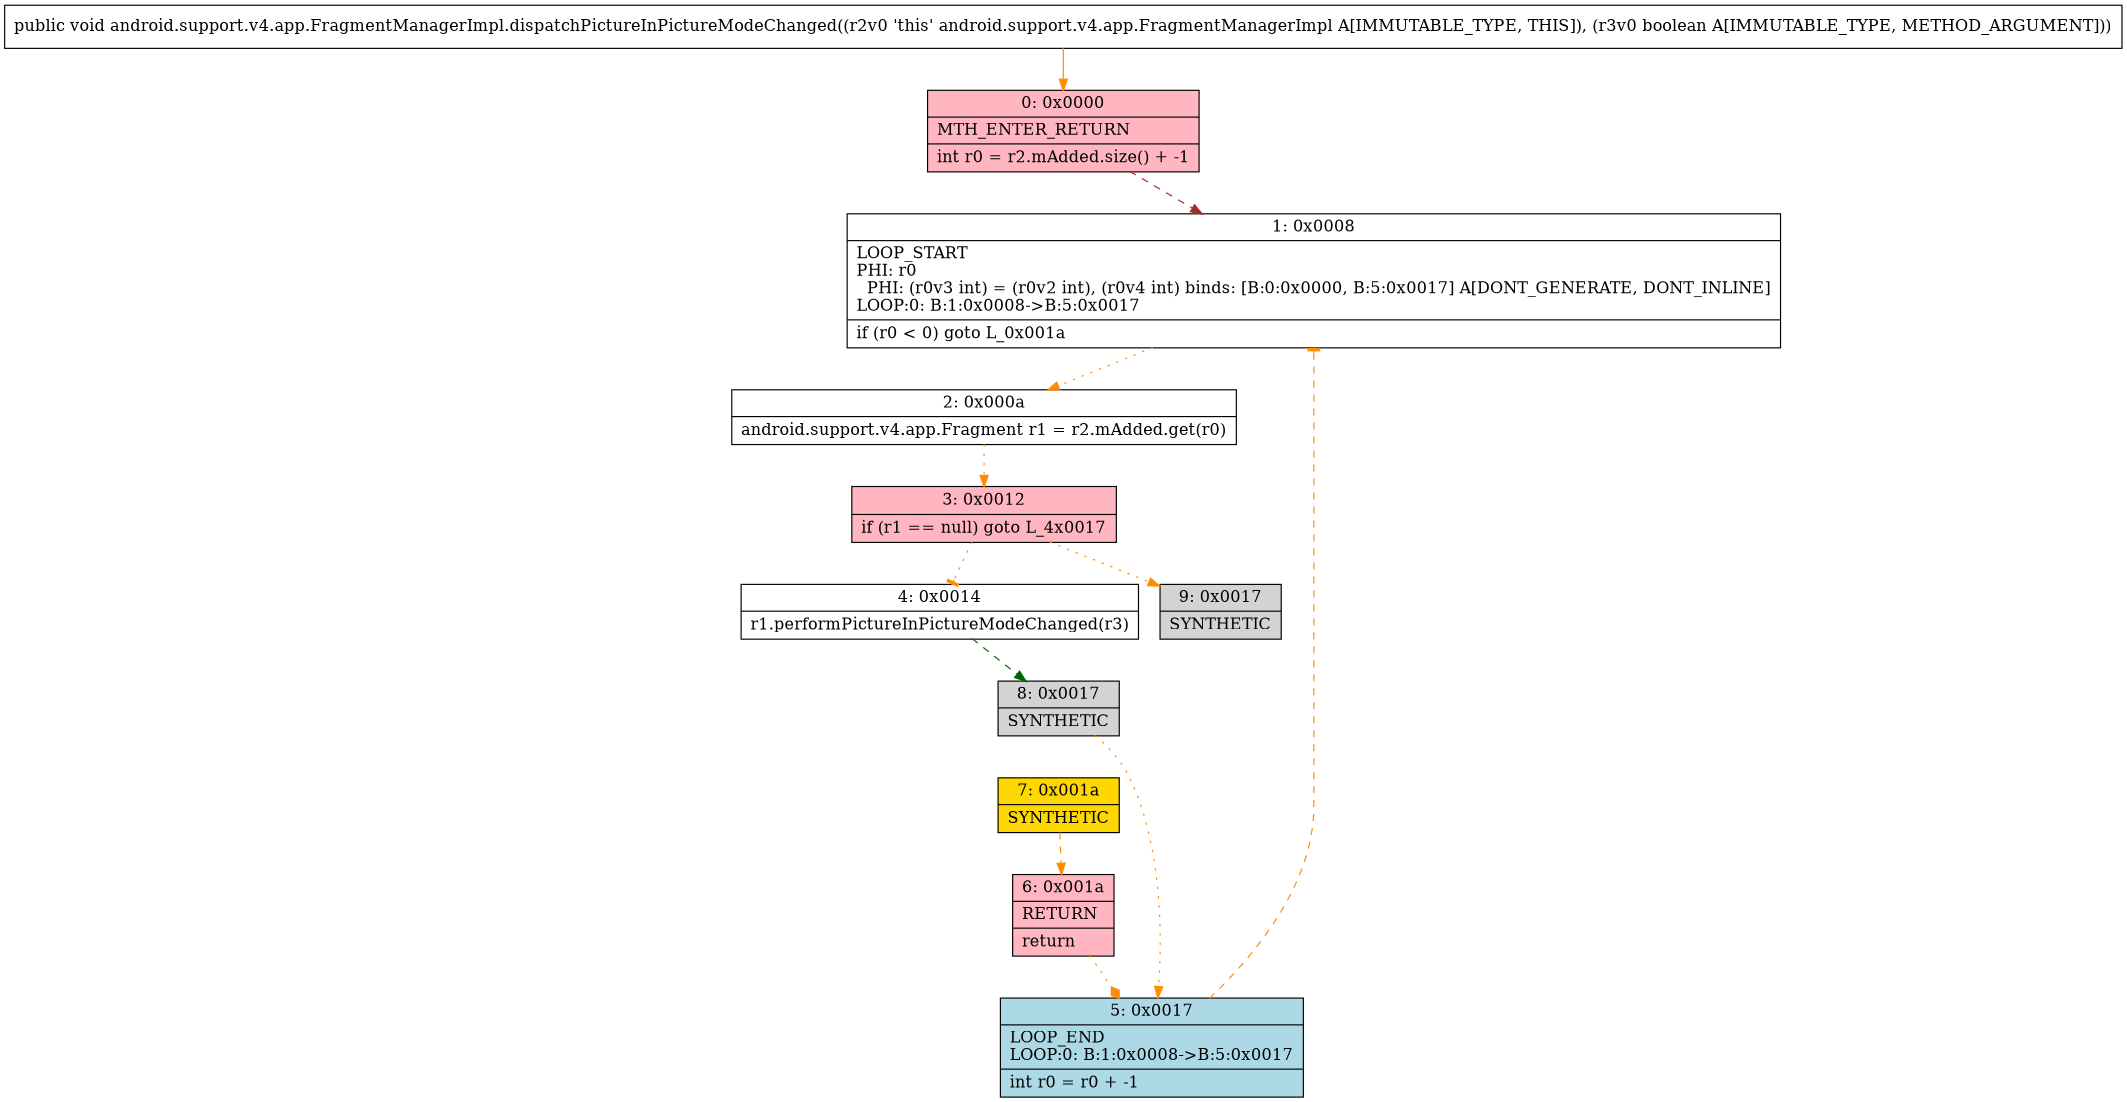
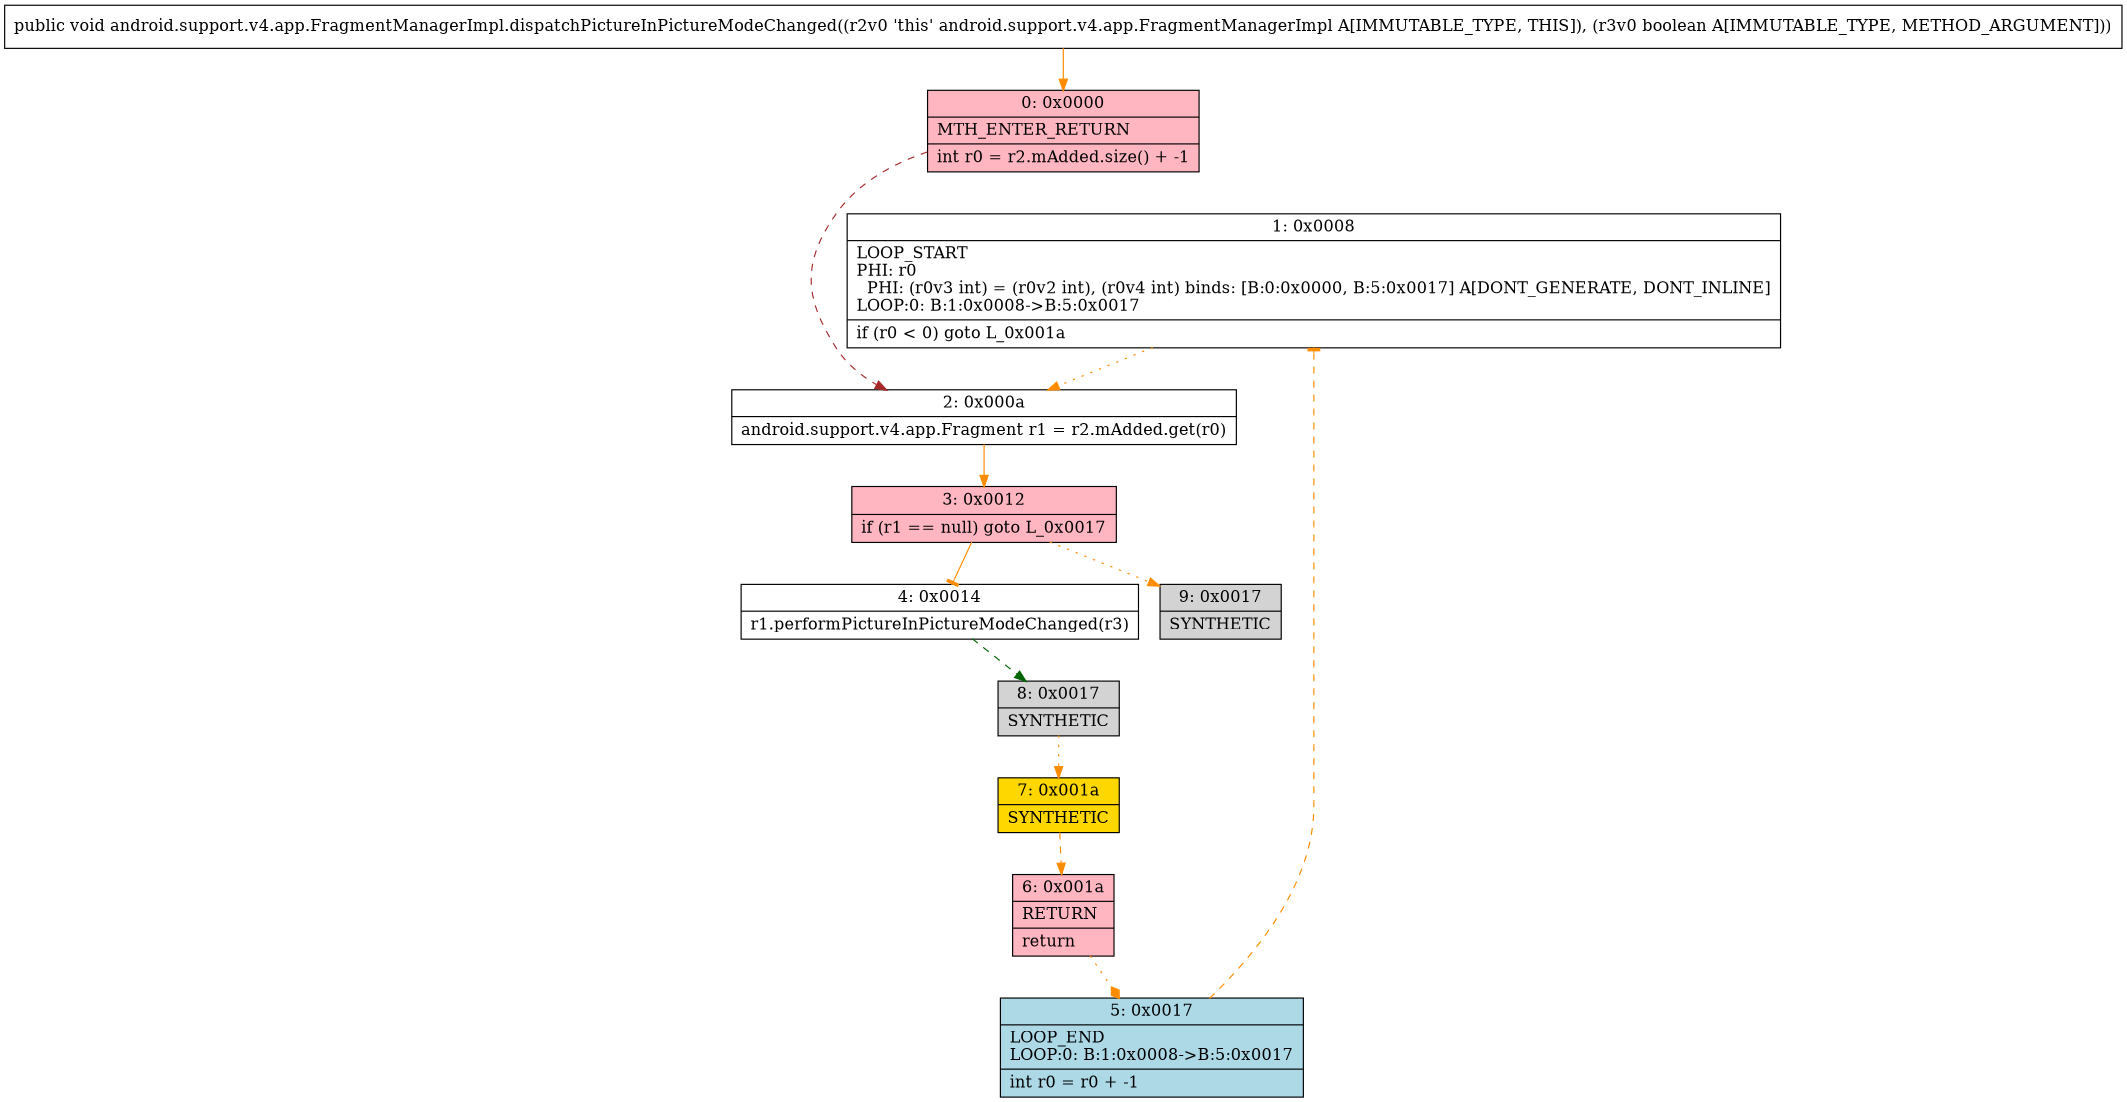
edge "0: 0x0000" -> "1: 0x0008": now "0: 0x0000" -> "2: 0x000a"
edge "2: 0x000a" -> "3: 0x0012": style dotted -> solid
node "3: 0x0012": text "if (r1 == null) goto L_4x0017" -> "if (r1 == null) goto L_0x0017"
edge "3: 0x0012" -> "4: 0x0014": style dotted -> solid
edge "8: 0x0017" -> "5: 0x0017": now "8: 0x0017" -> "7: 0x001a"
